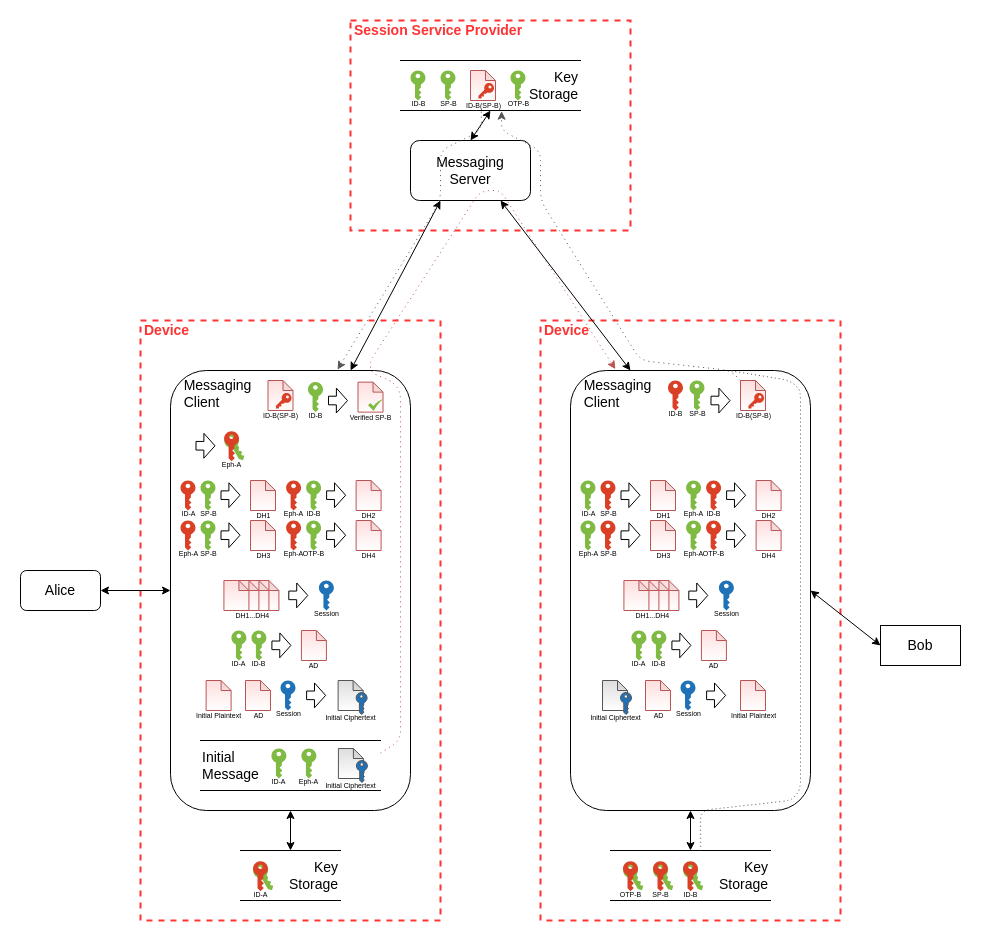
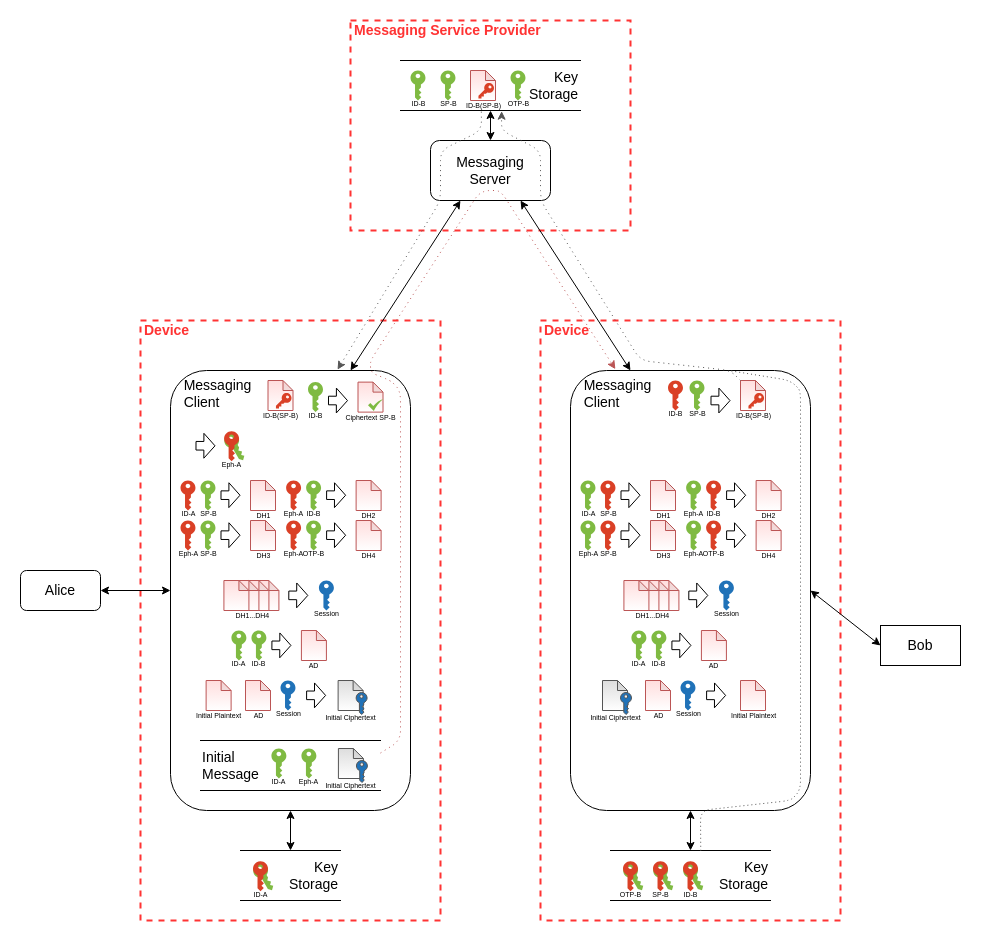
node "Session Service Provider": label "Session Service Provider" -> "Messaging Service Provider"
node "Messaging Server": moved (471, 171) -> (491, 171)
node "Verified SP-B": label "Verified SP-B" -> "Ciphertext SP-B"
